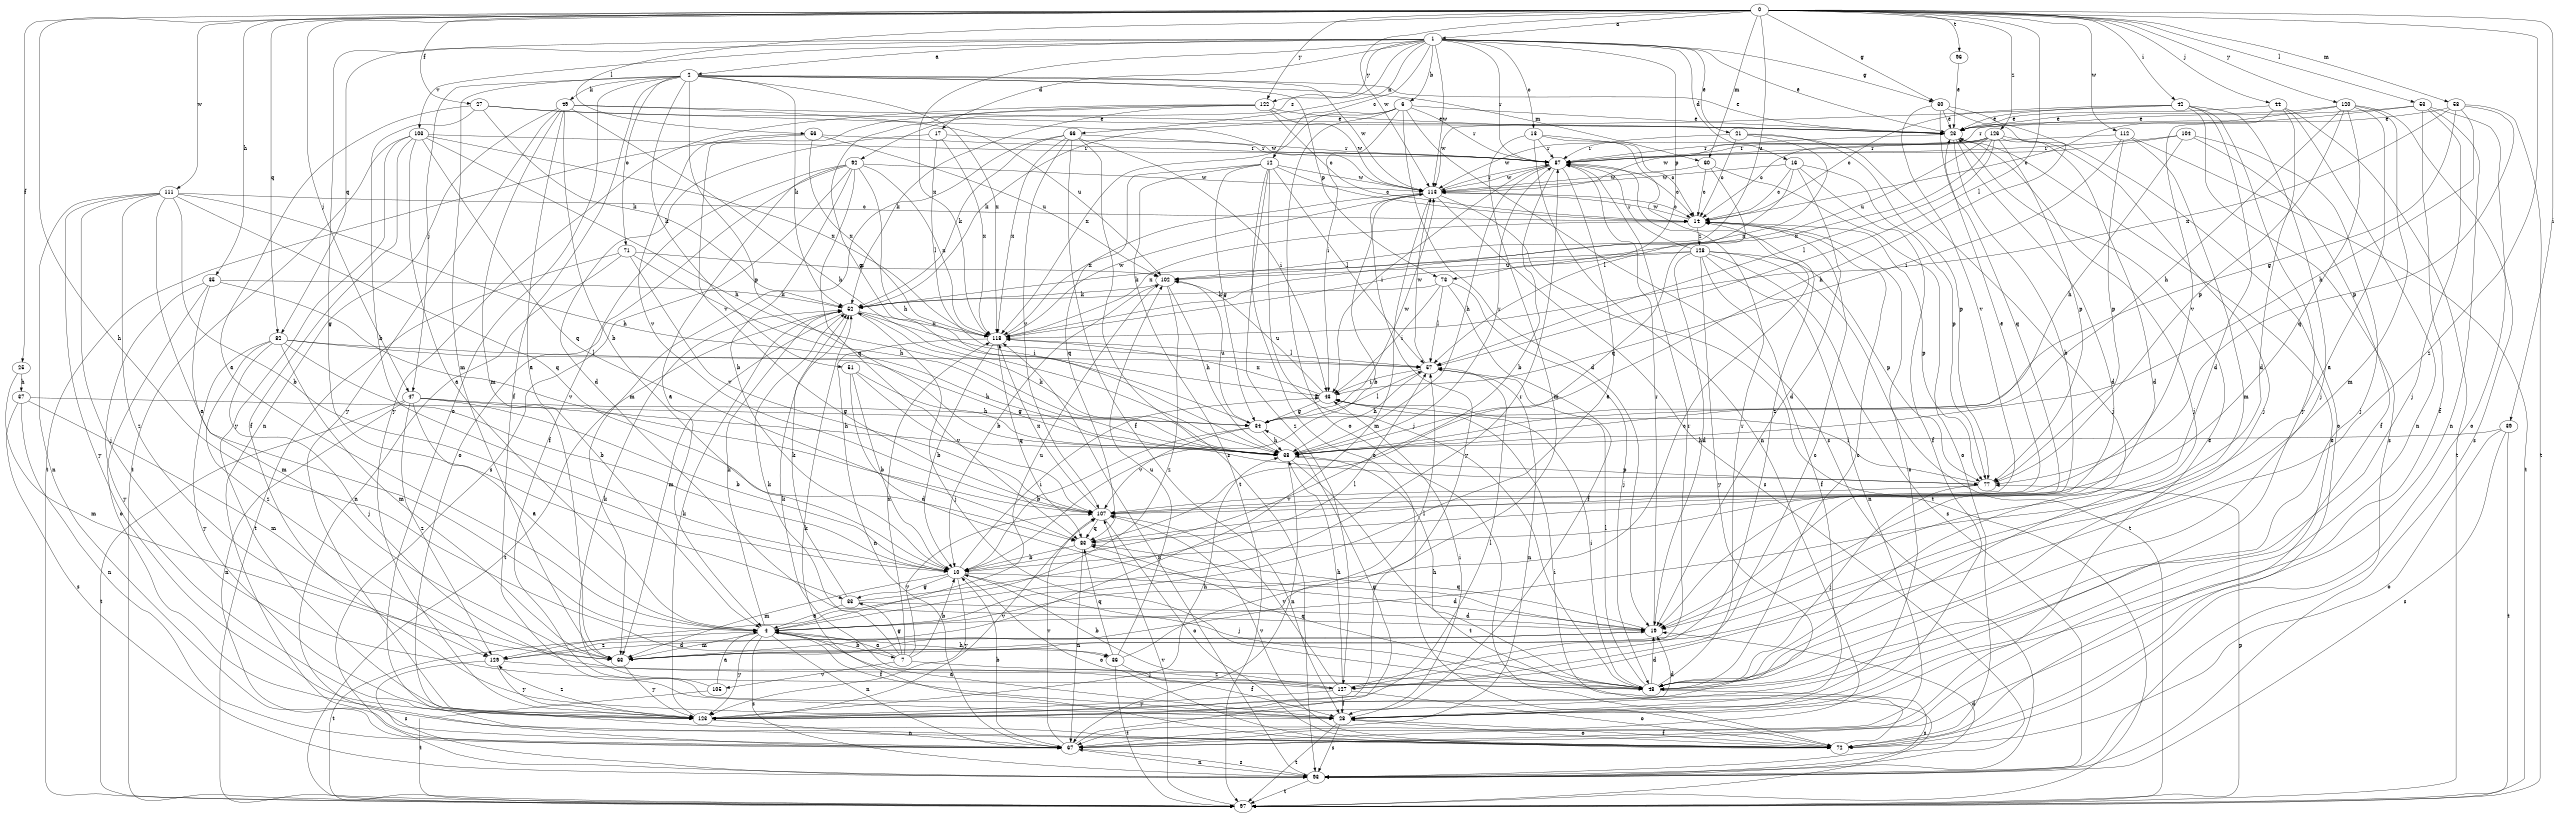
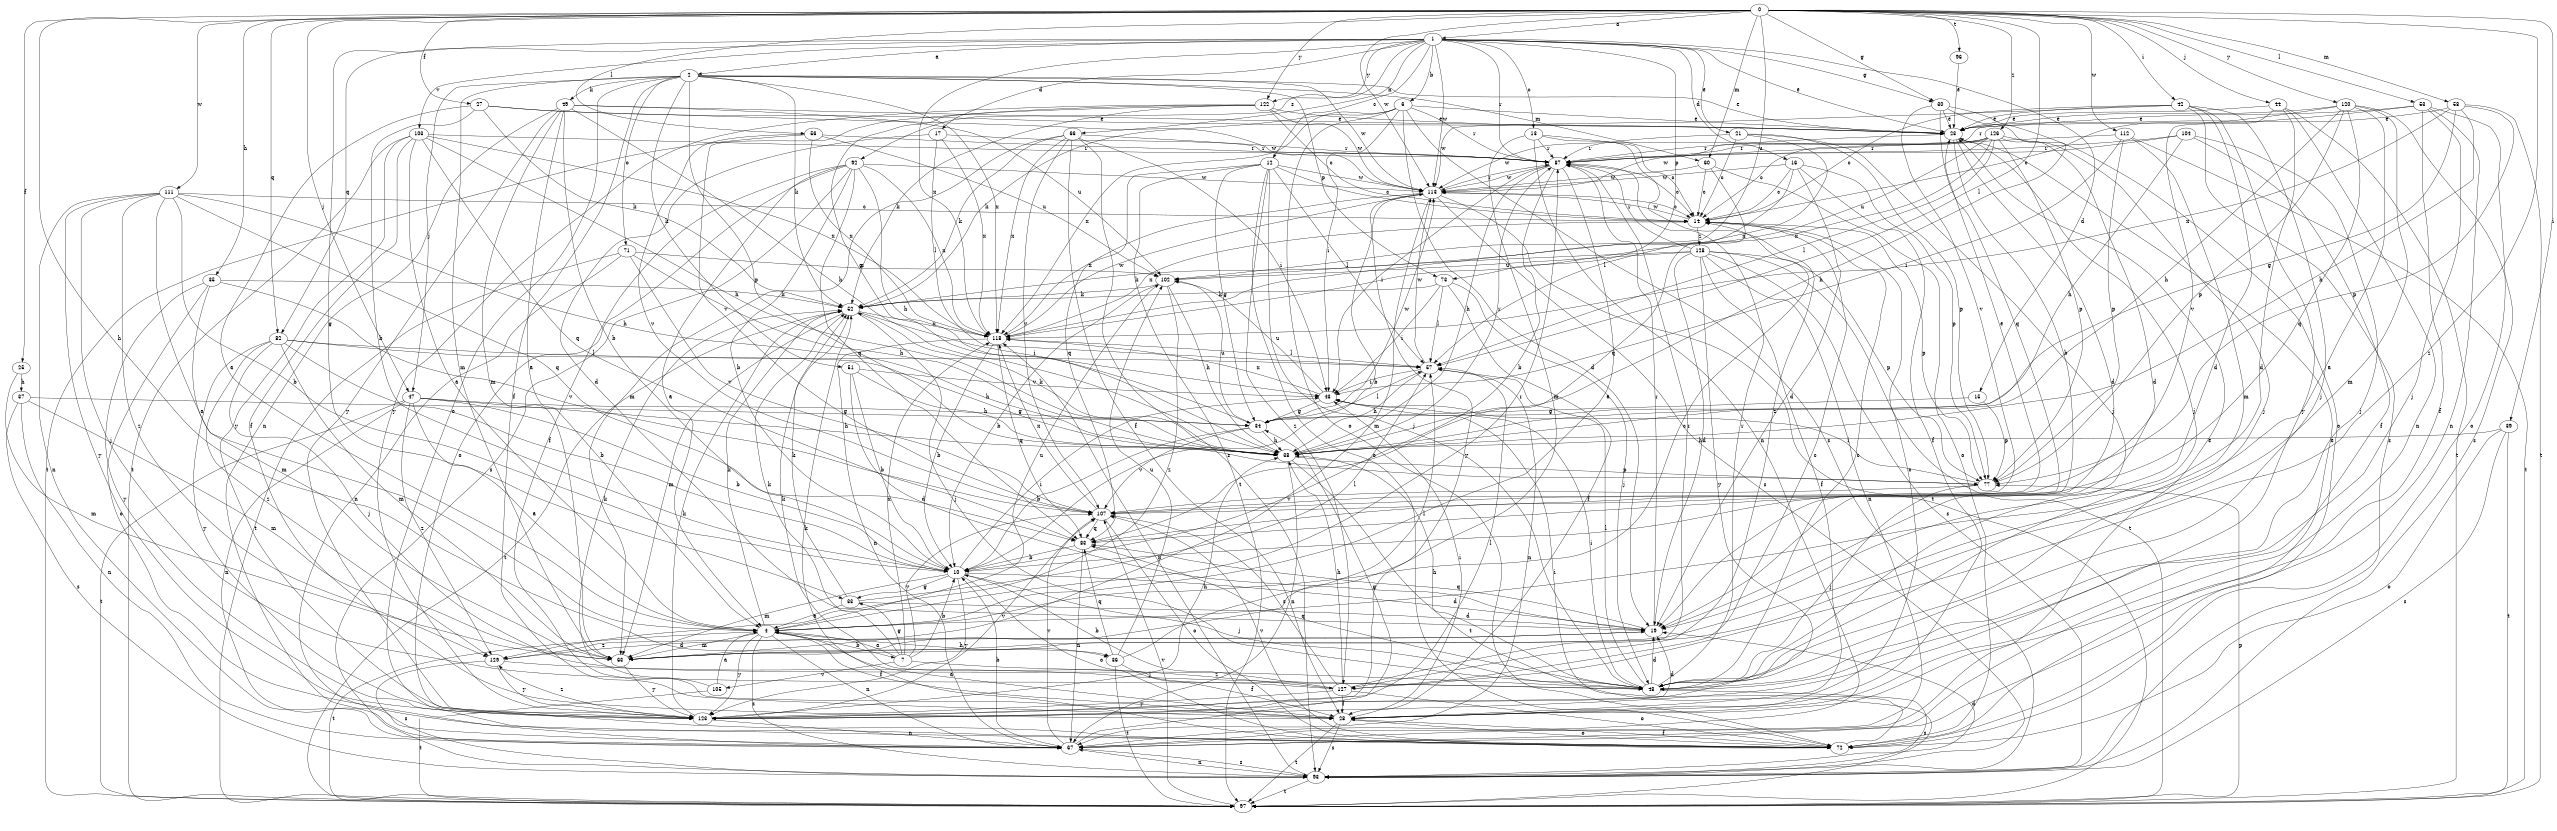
node "15": added
edge "51" -> "107": now "51" -> "43"
edge "127" -> "107": label "v" -> "s"
